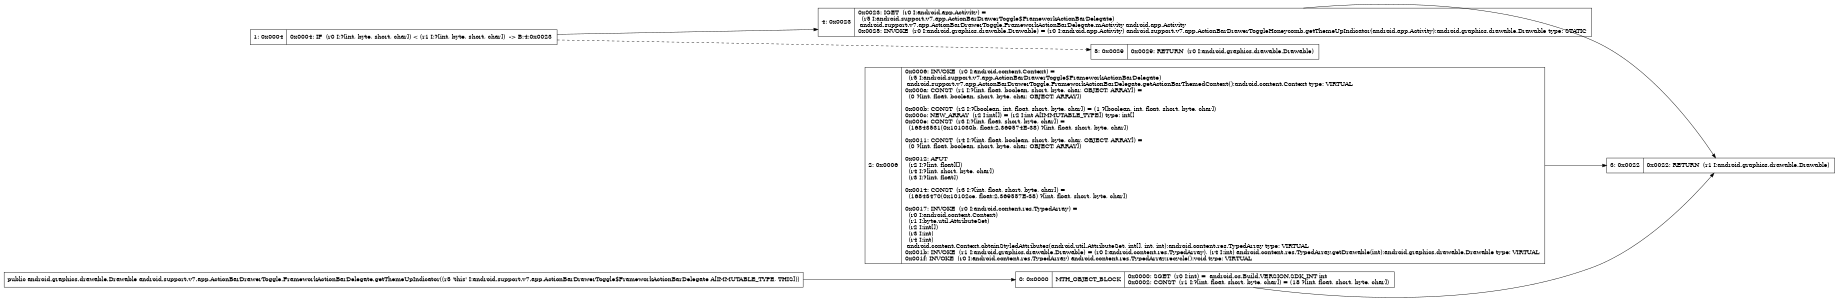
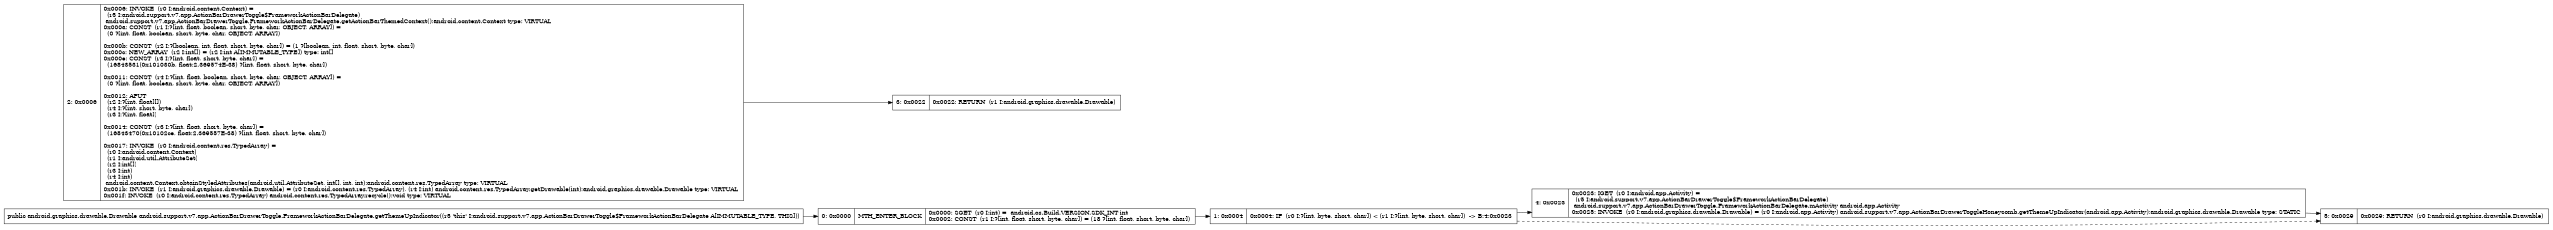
edge "4: 0x0023" -> "3: 0x0022": now "4: 0x0023" -> "5: 0x0029"
node "2: 0x0006": text "(r1 I:byte.util.AttributeSet)" -> "(r1 I:android.util.AttributeSet)"
node "0: 0x0000": text "MTH_OBJECT_BLOCK" -> "MTH_ENTER_BLOCK"
edge "0: 0x0000" -> "3: 0x0022": now "0: 0x0000" -> "1: 0x0004"
